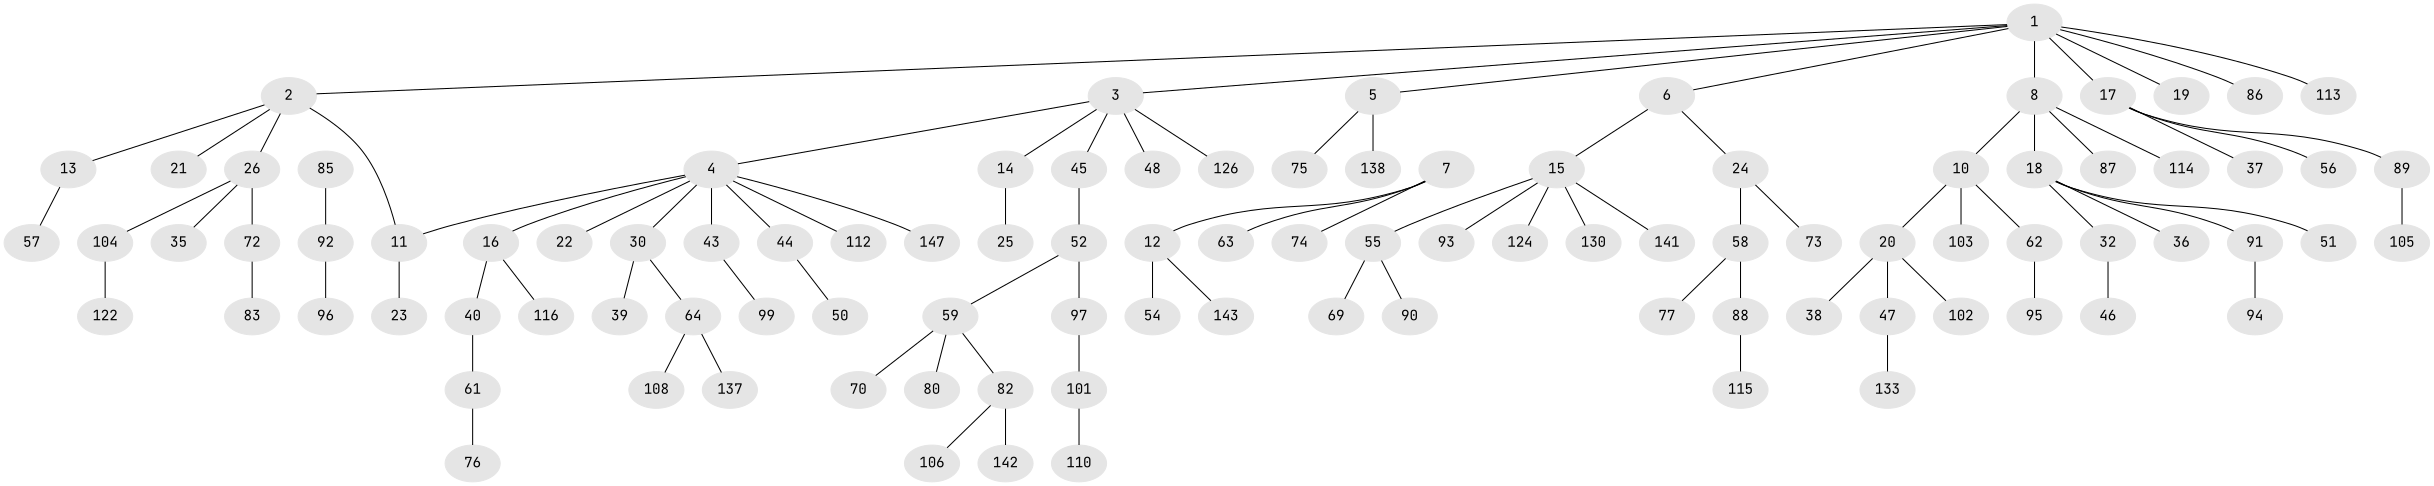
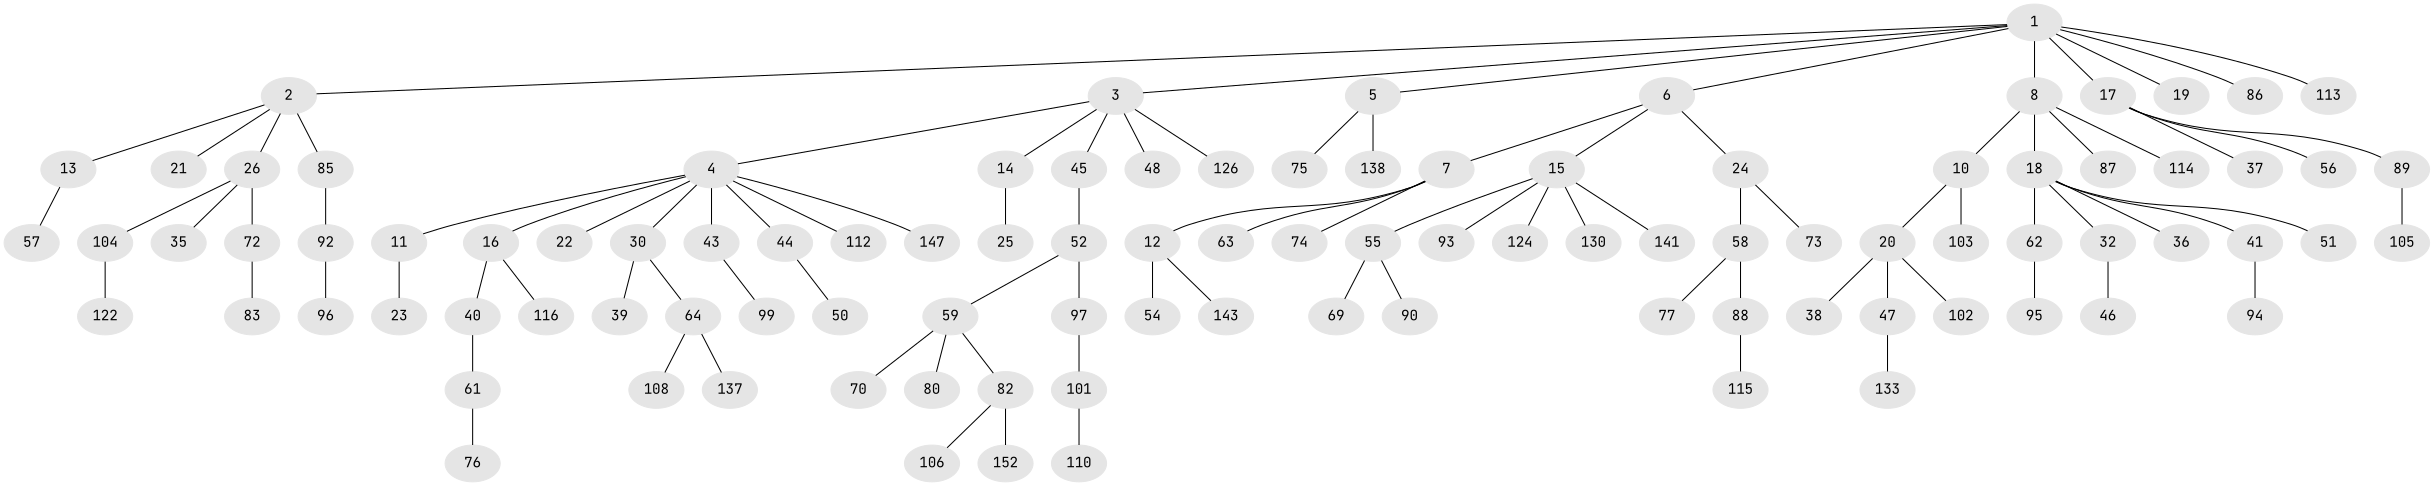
edge "6" -- "7": added
edge "2" -- "11": now "2" -- "85"
edge "10" -- "62": now "18" -- "62"
node "91": label "91" -> "41"
node "142": label "142" -> "152"
